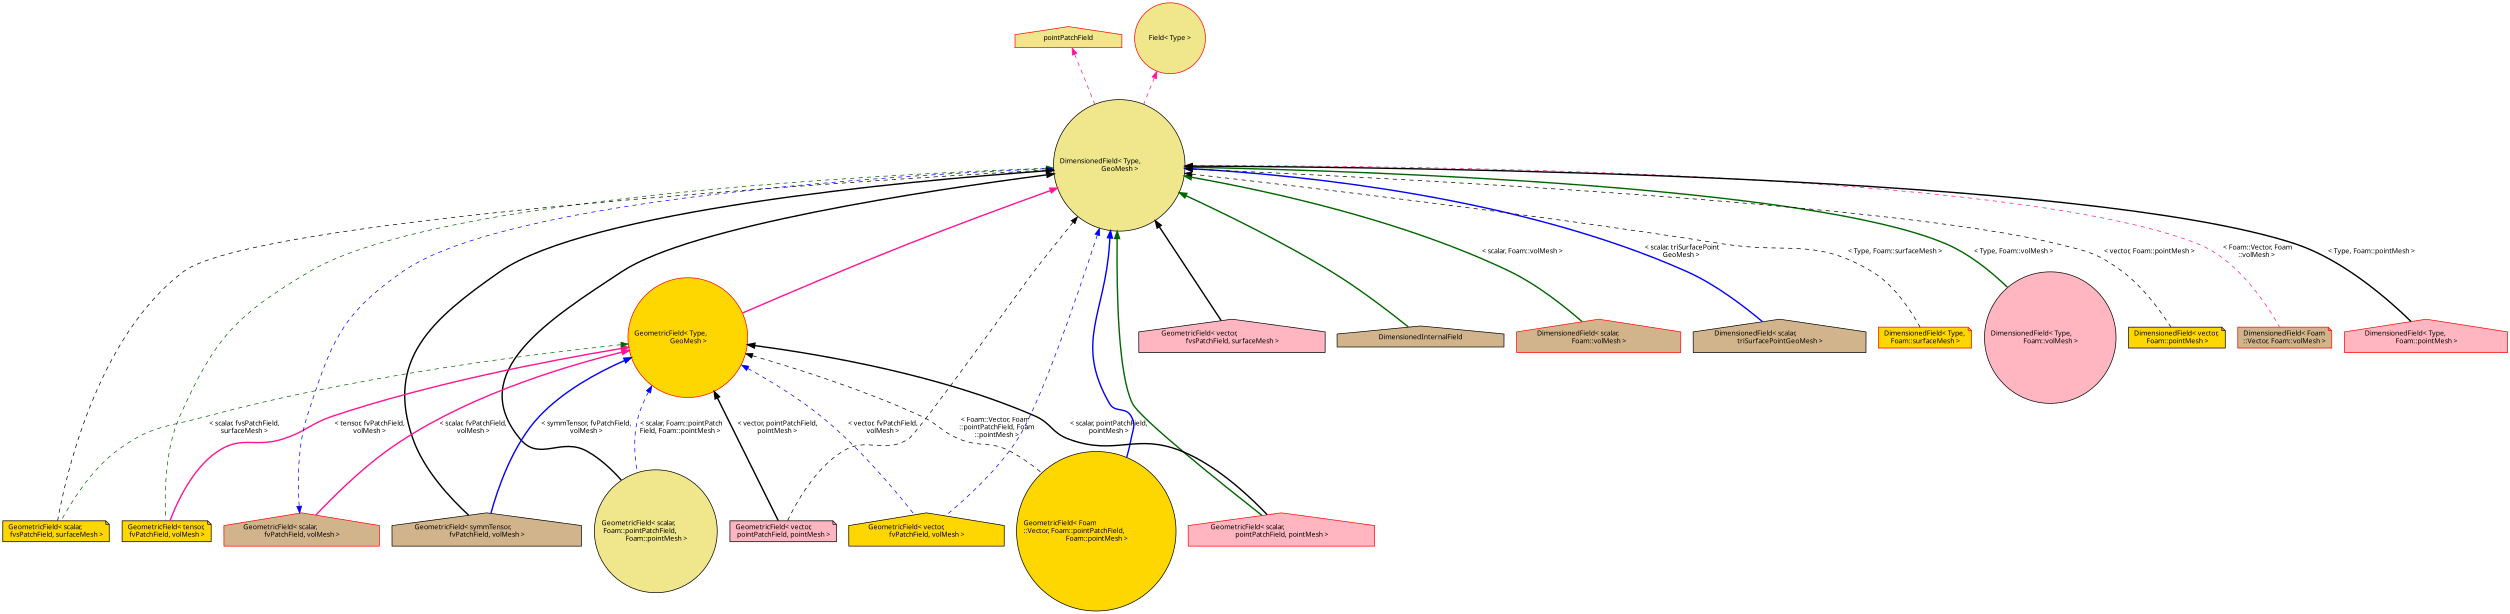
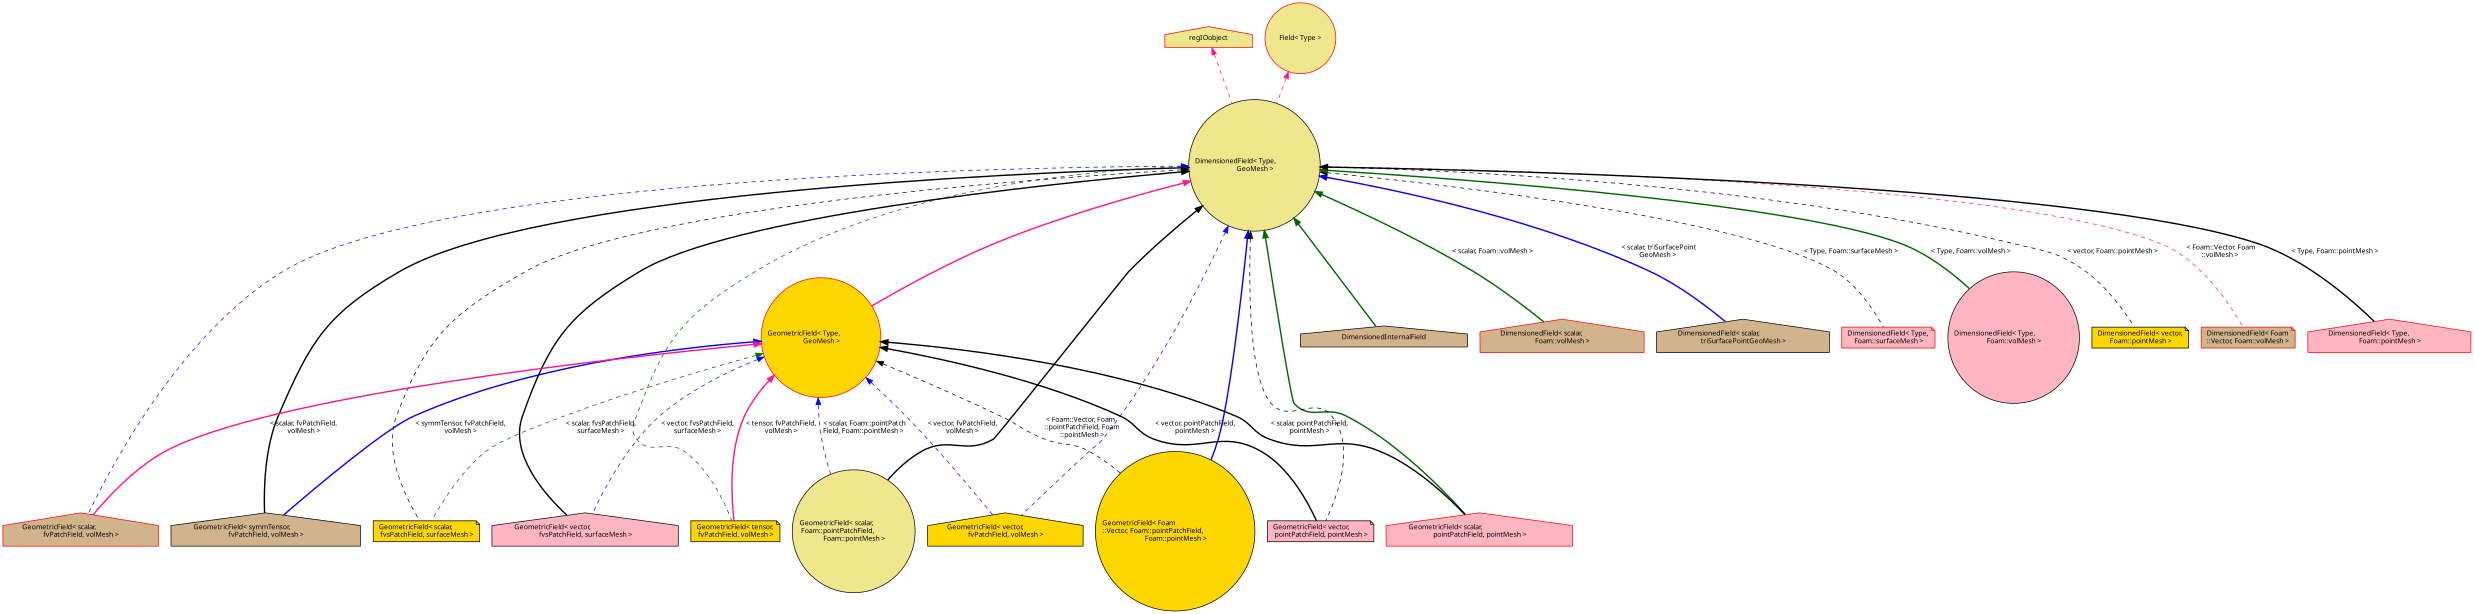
node "pointPatchField": label "pointPatchField" -> "regIOobject"
edge "DimensionedField< Type, GeoMesh >" -> "GeometricField< scalar, fvPatchField, volMesh >": reversed
node "DimensionedField< Type, Foam::surfaceMesh >": fillcolor gold -> lightpink
edge "GeometricField< vector, fvsPatchField, surfaceMesh >" -> "GeometricField< Type, GeoMesh >": added, label "< vector, fvsPatchField, surfaceMesh >"
